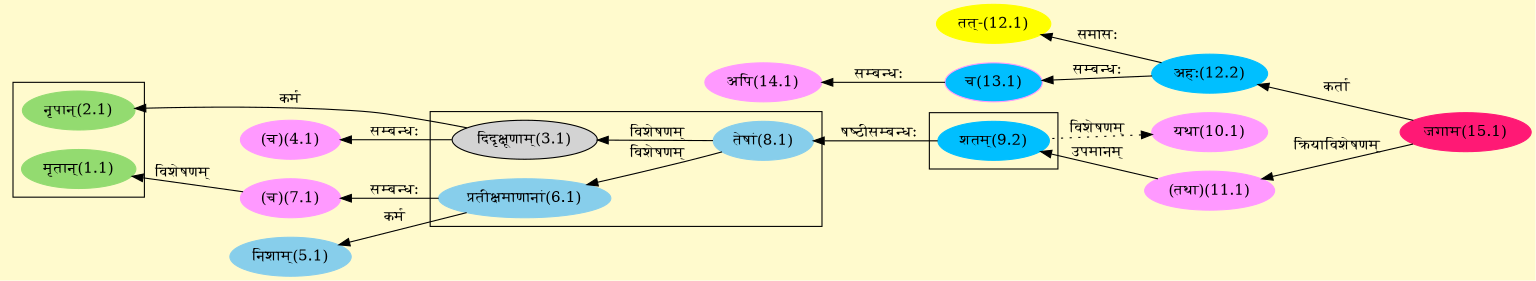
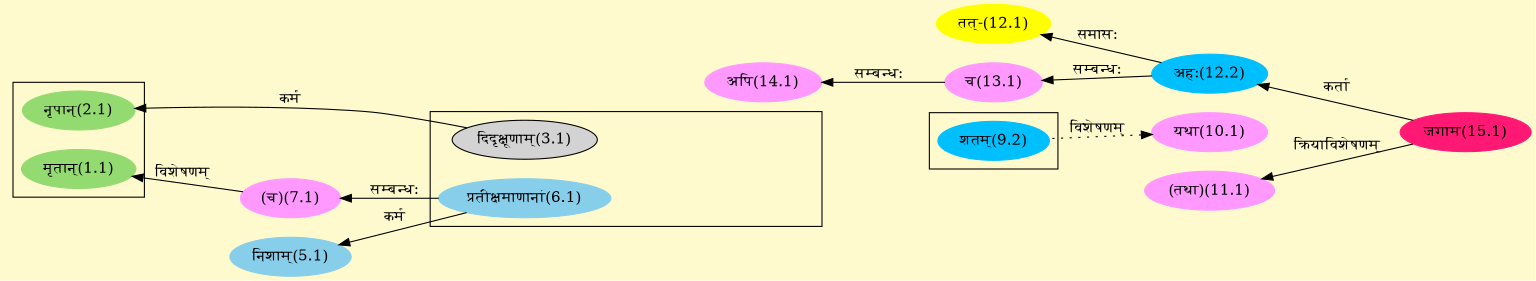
node "च(13.1)": fillcolor #00bfff -> #ff99ff
node "(च)(4.1)": removed
node "तेषां(8.1)": removed
edge "(तथा)(11.1)" -> "शतम्(9.2)": removed, label "उपमानम्"
